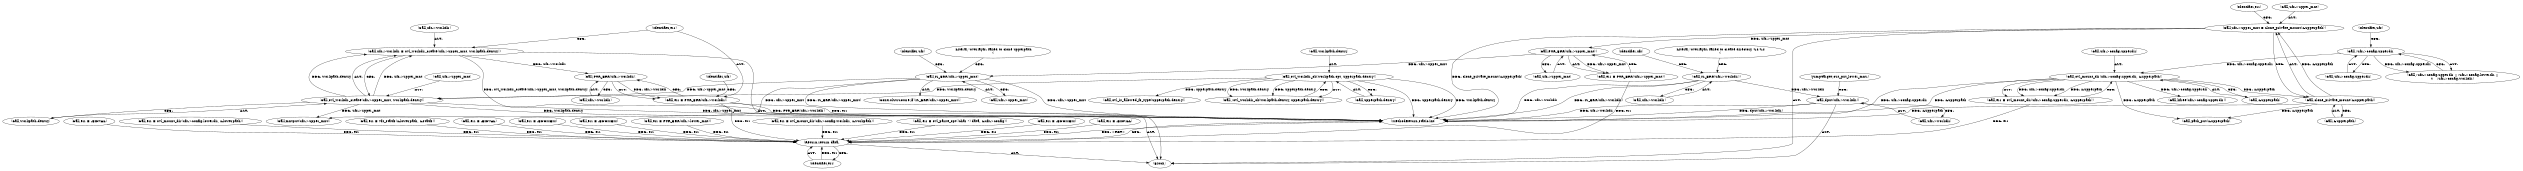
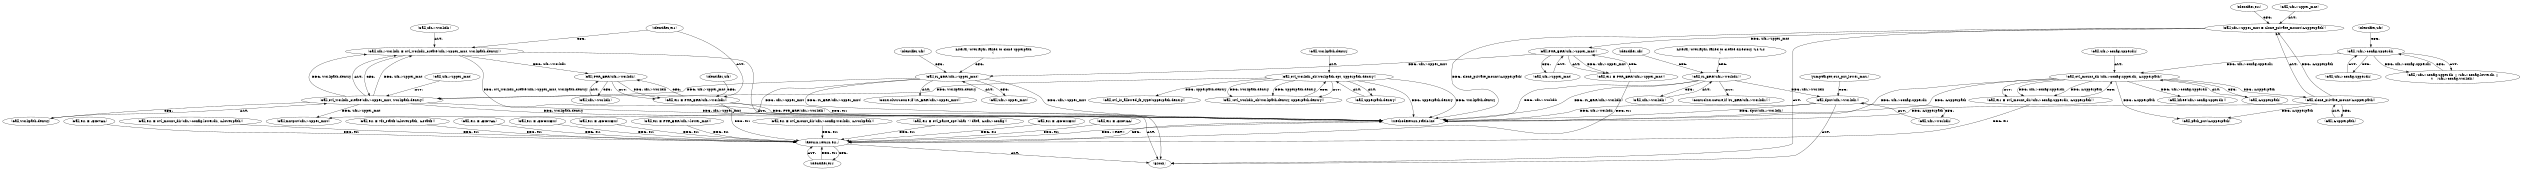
edge "(Call,ufs->upper_mnt = clone_private_mount(&upperpath))" -> "(Call,clone_private_mount(&upperpath))": removed, label "CFG:"
edge "(Call,ovl_workdir_ok(workpath.opt, upperpath.dentry))" -> "(Call,upperpath.dentry)": label "CFG: " -> "AST: "
node "(ControlStructure,if (IS_ERR(ufs->workdir)))": added
node "(Return,return data;)": label "(Return,return data;)" -> "(Return,return err;)"
